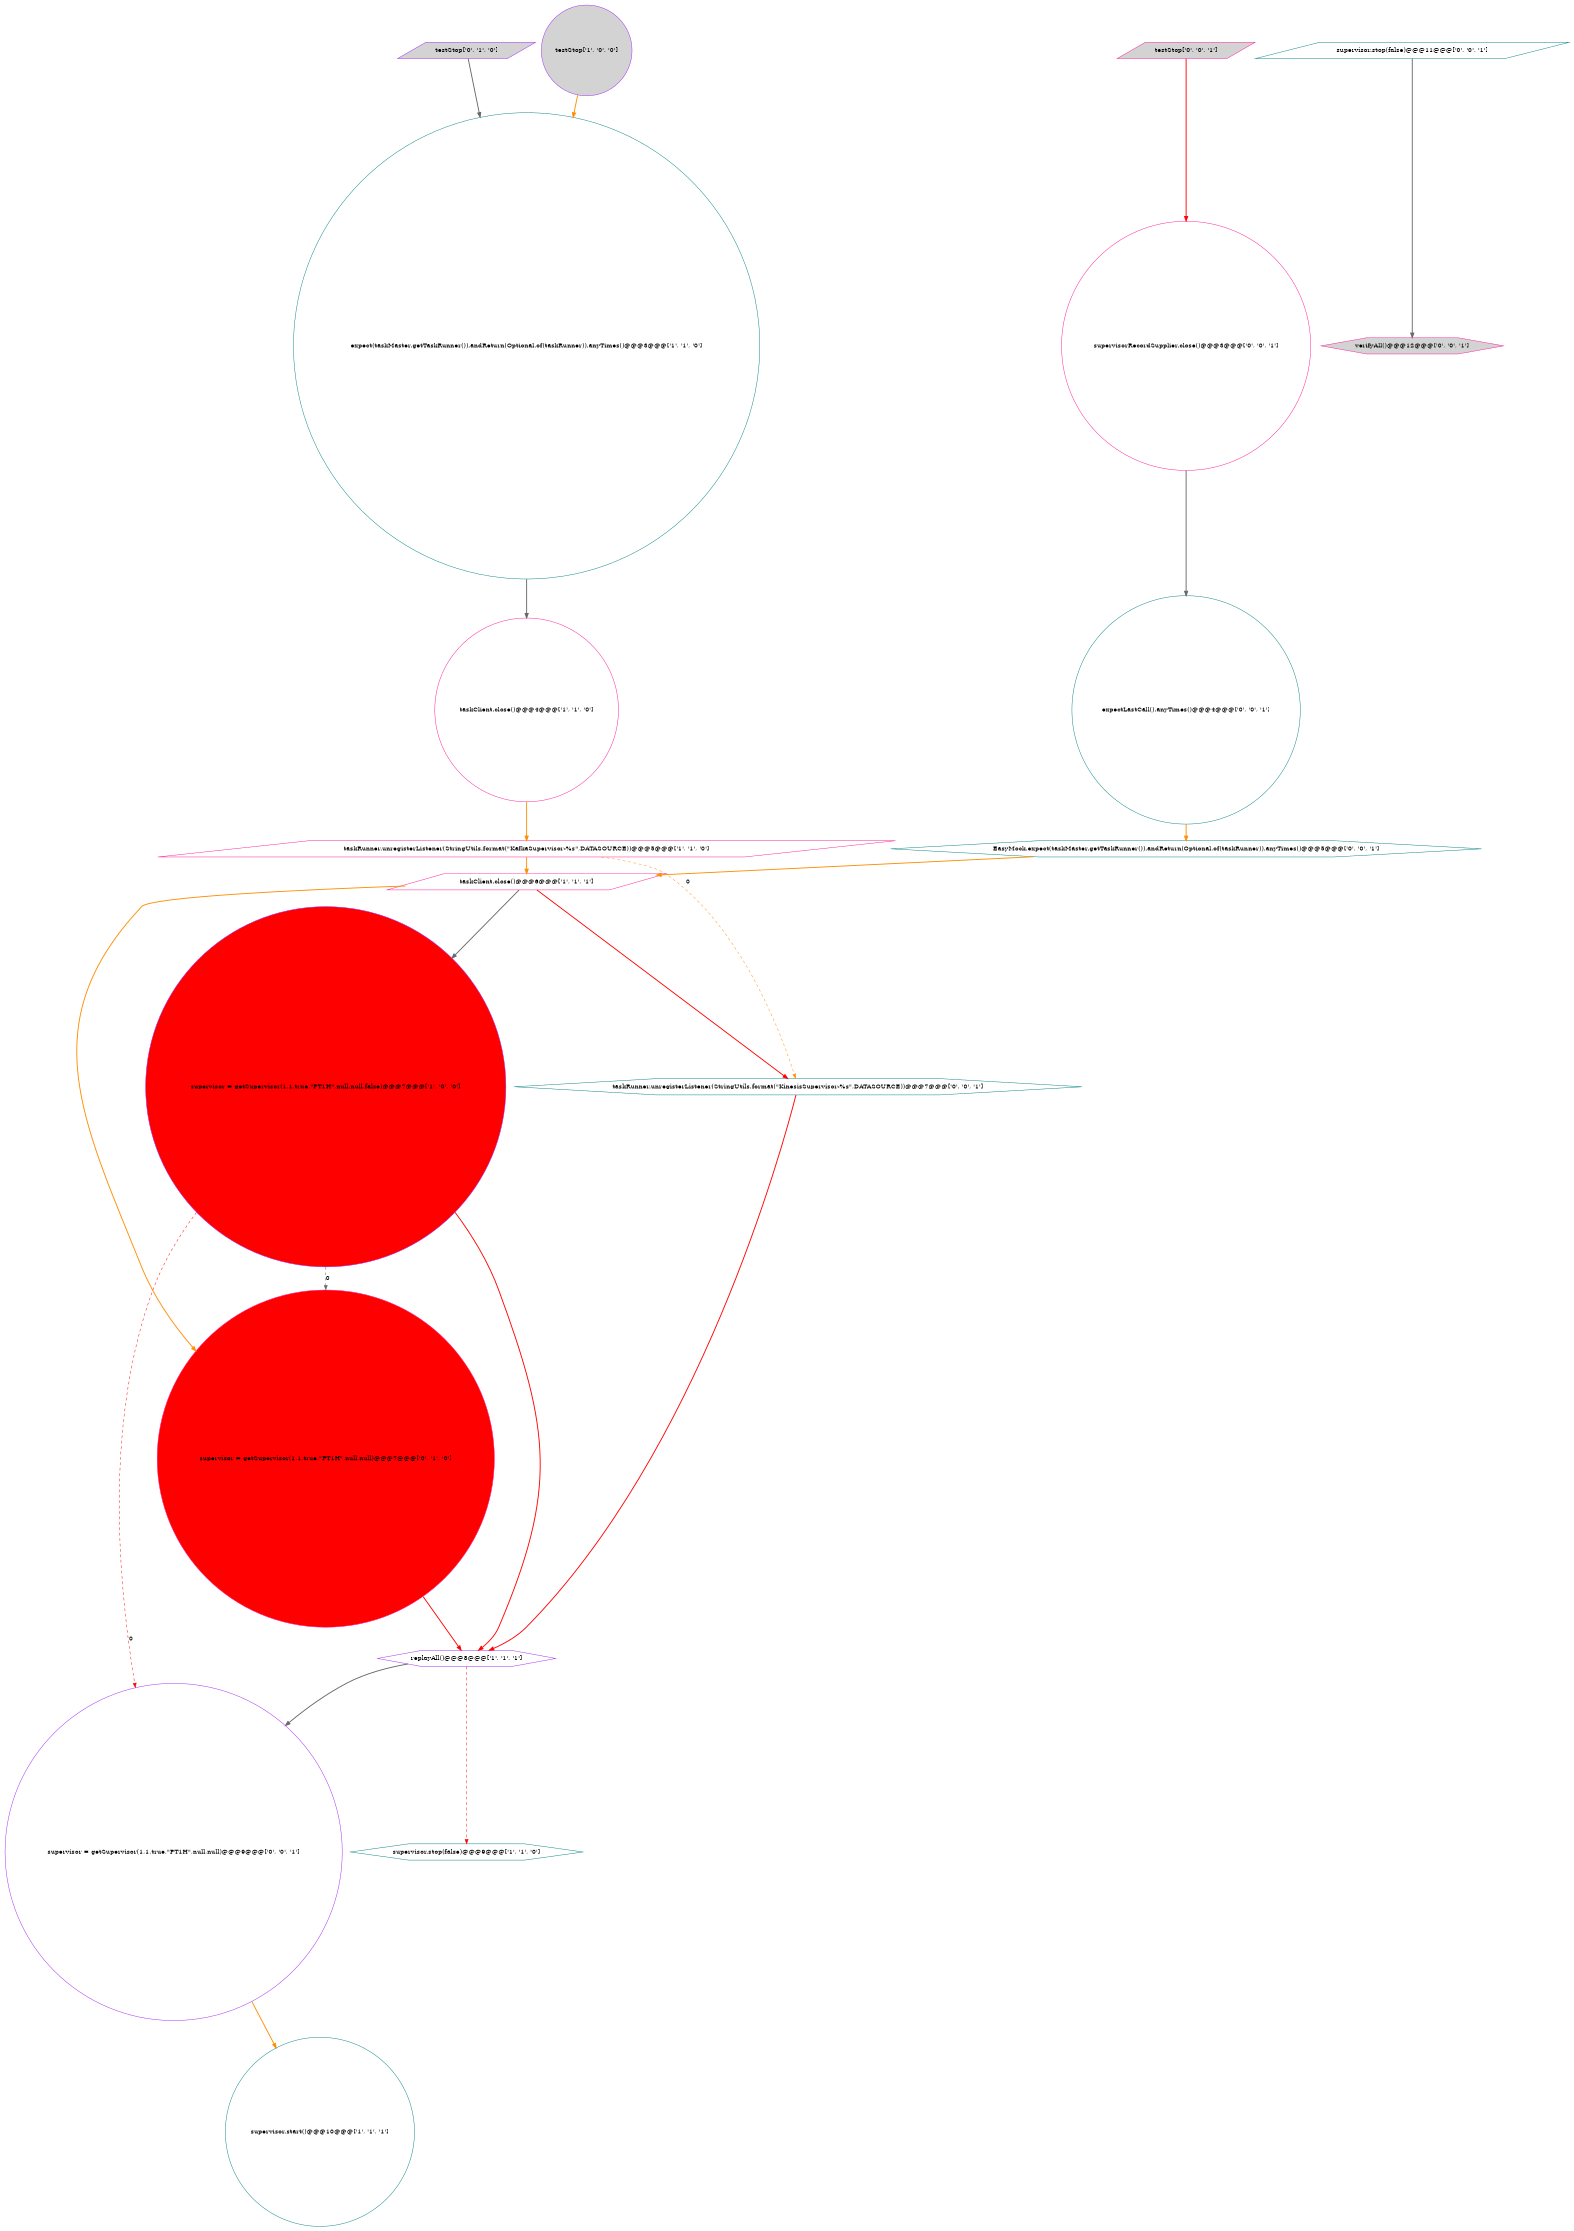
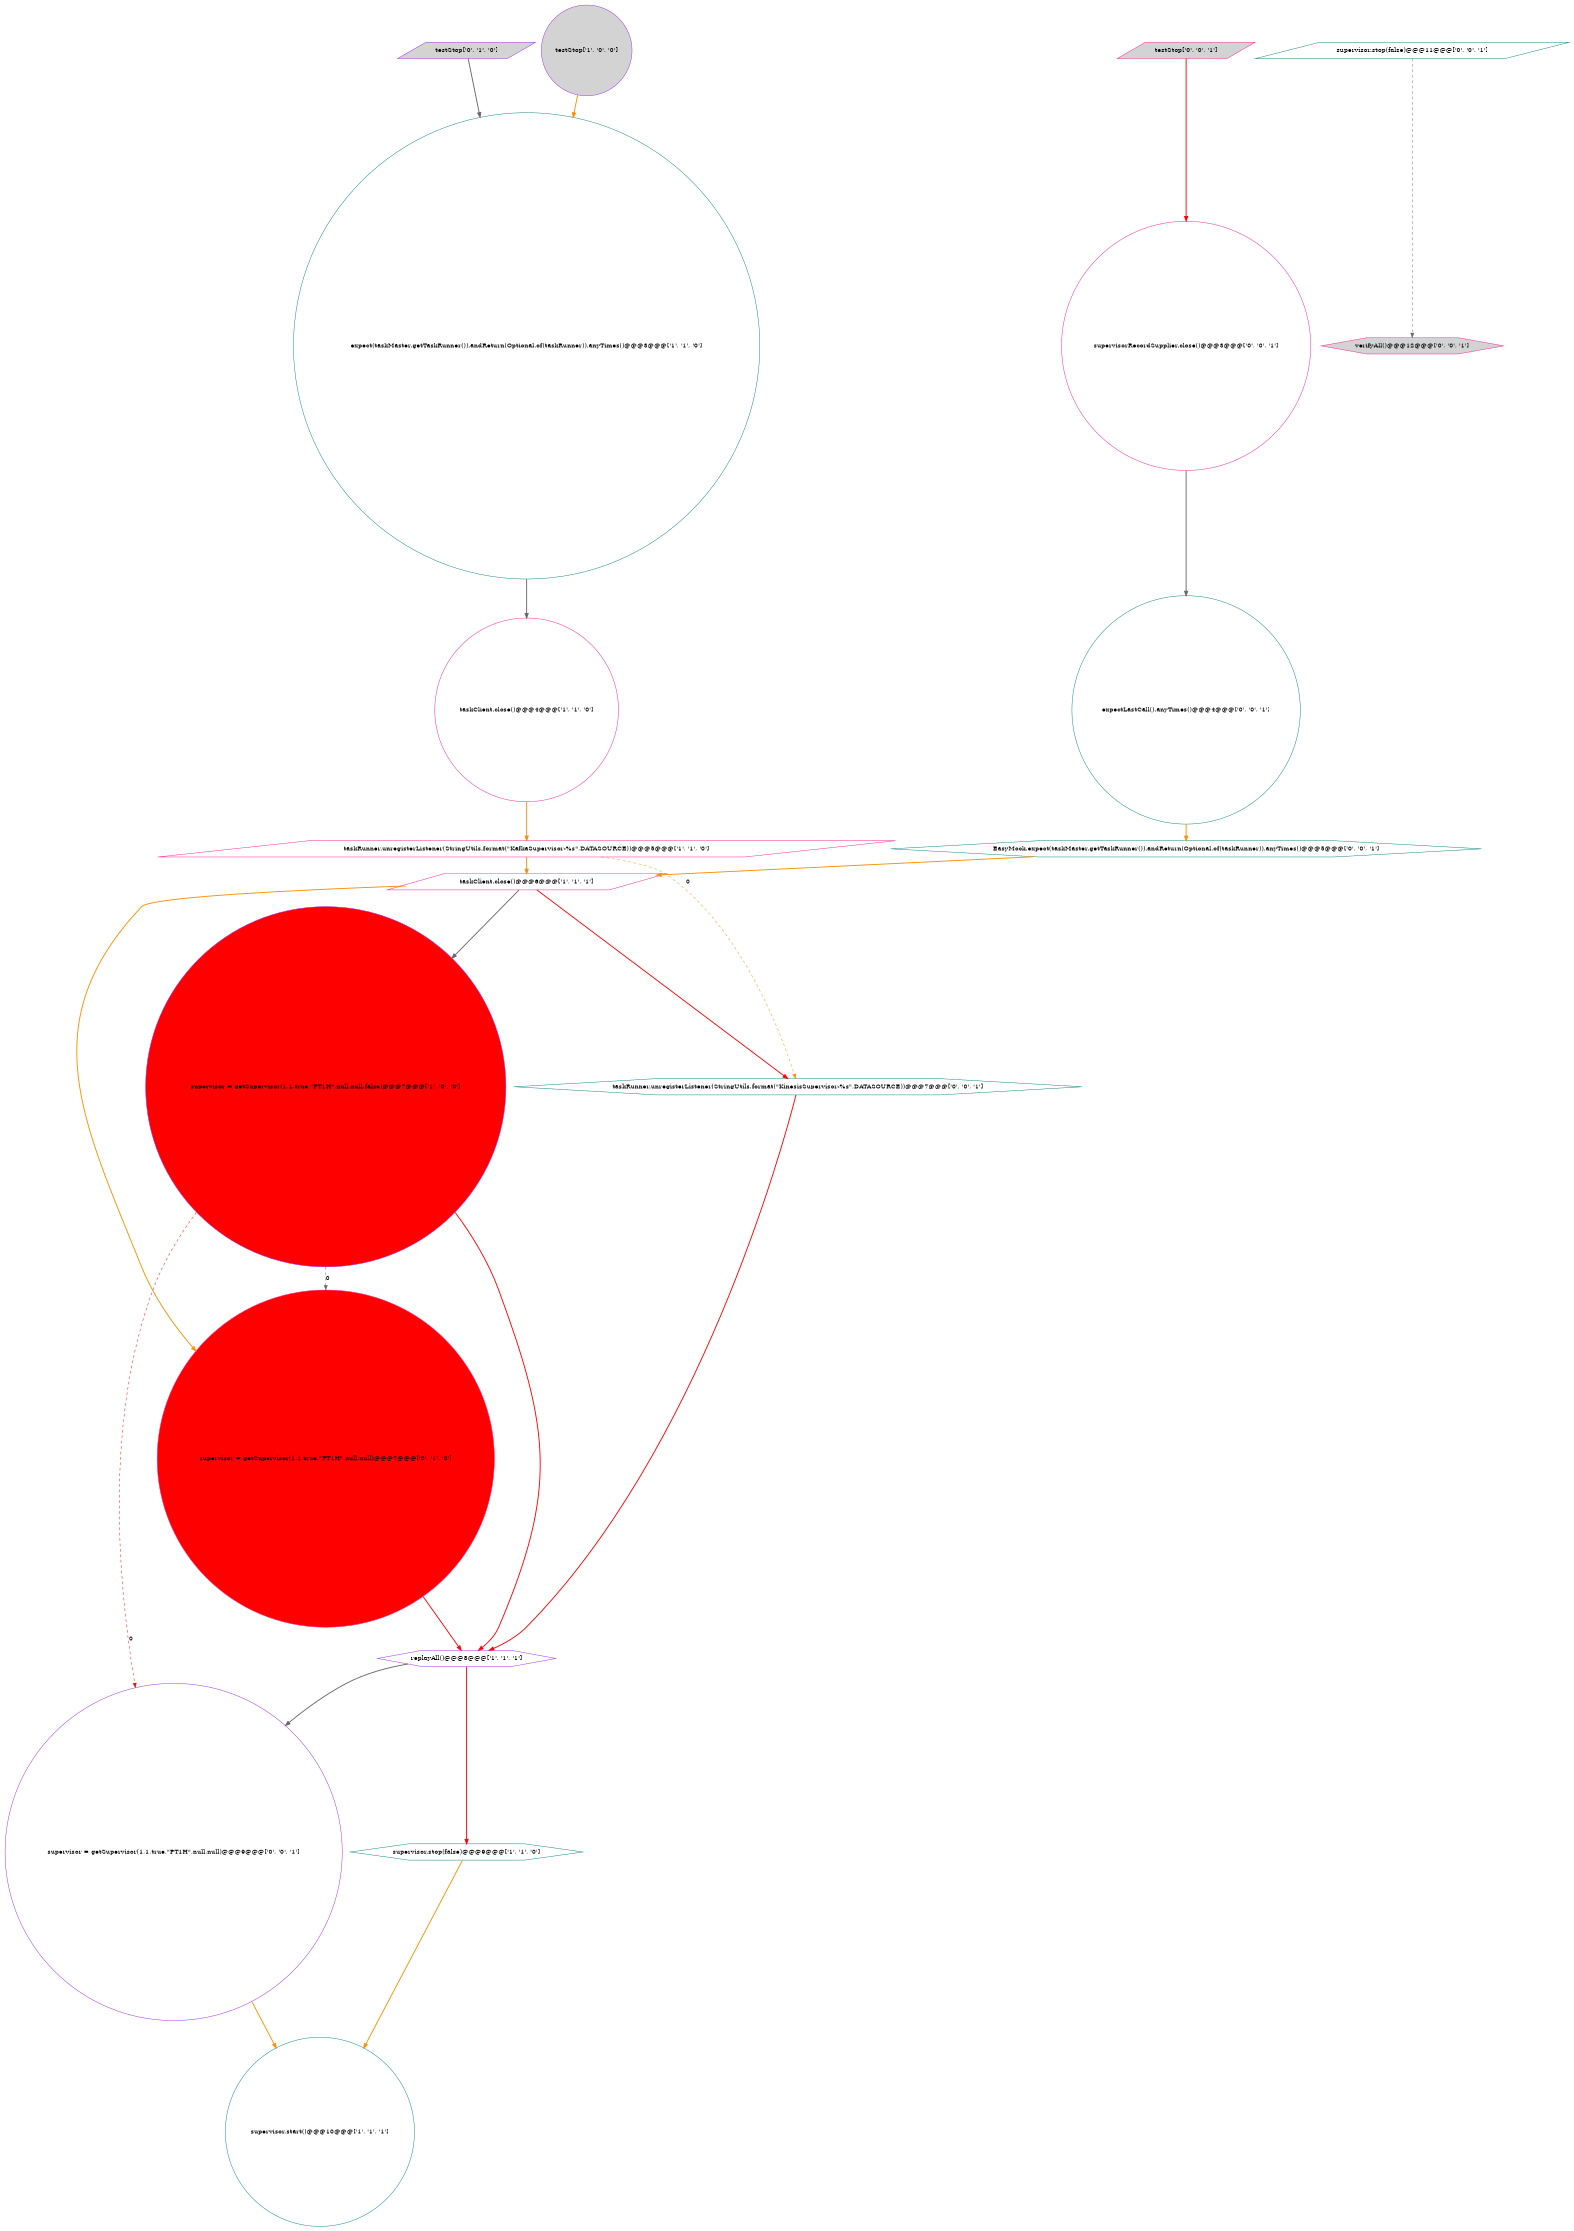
edge "supervisor.stop(false)@@@11@@@['0', '0', '1']" -> "verifyAll()@@@12@@@['0', '0', '1']": style bold -> dashed
edge "replayAll()@@@8@@@['1', '1', '1']" -> "supervisor.stop(false)@@@9@@@['1', '1', '0']": style dashed -> bold
edge "supervisor.stop(false)@@@9@@@['1', '1', '0']" -> "supervisor.start()@@@10@@@['1', '1', '1']": added
